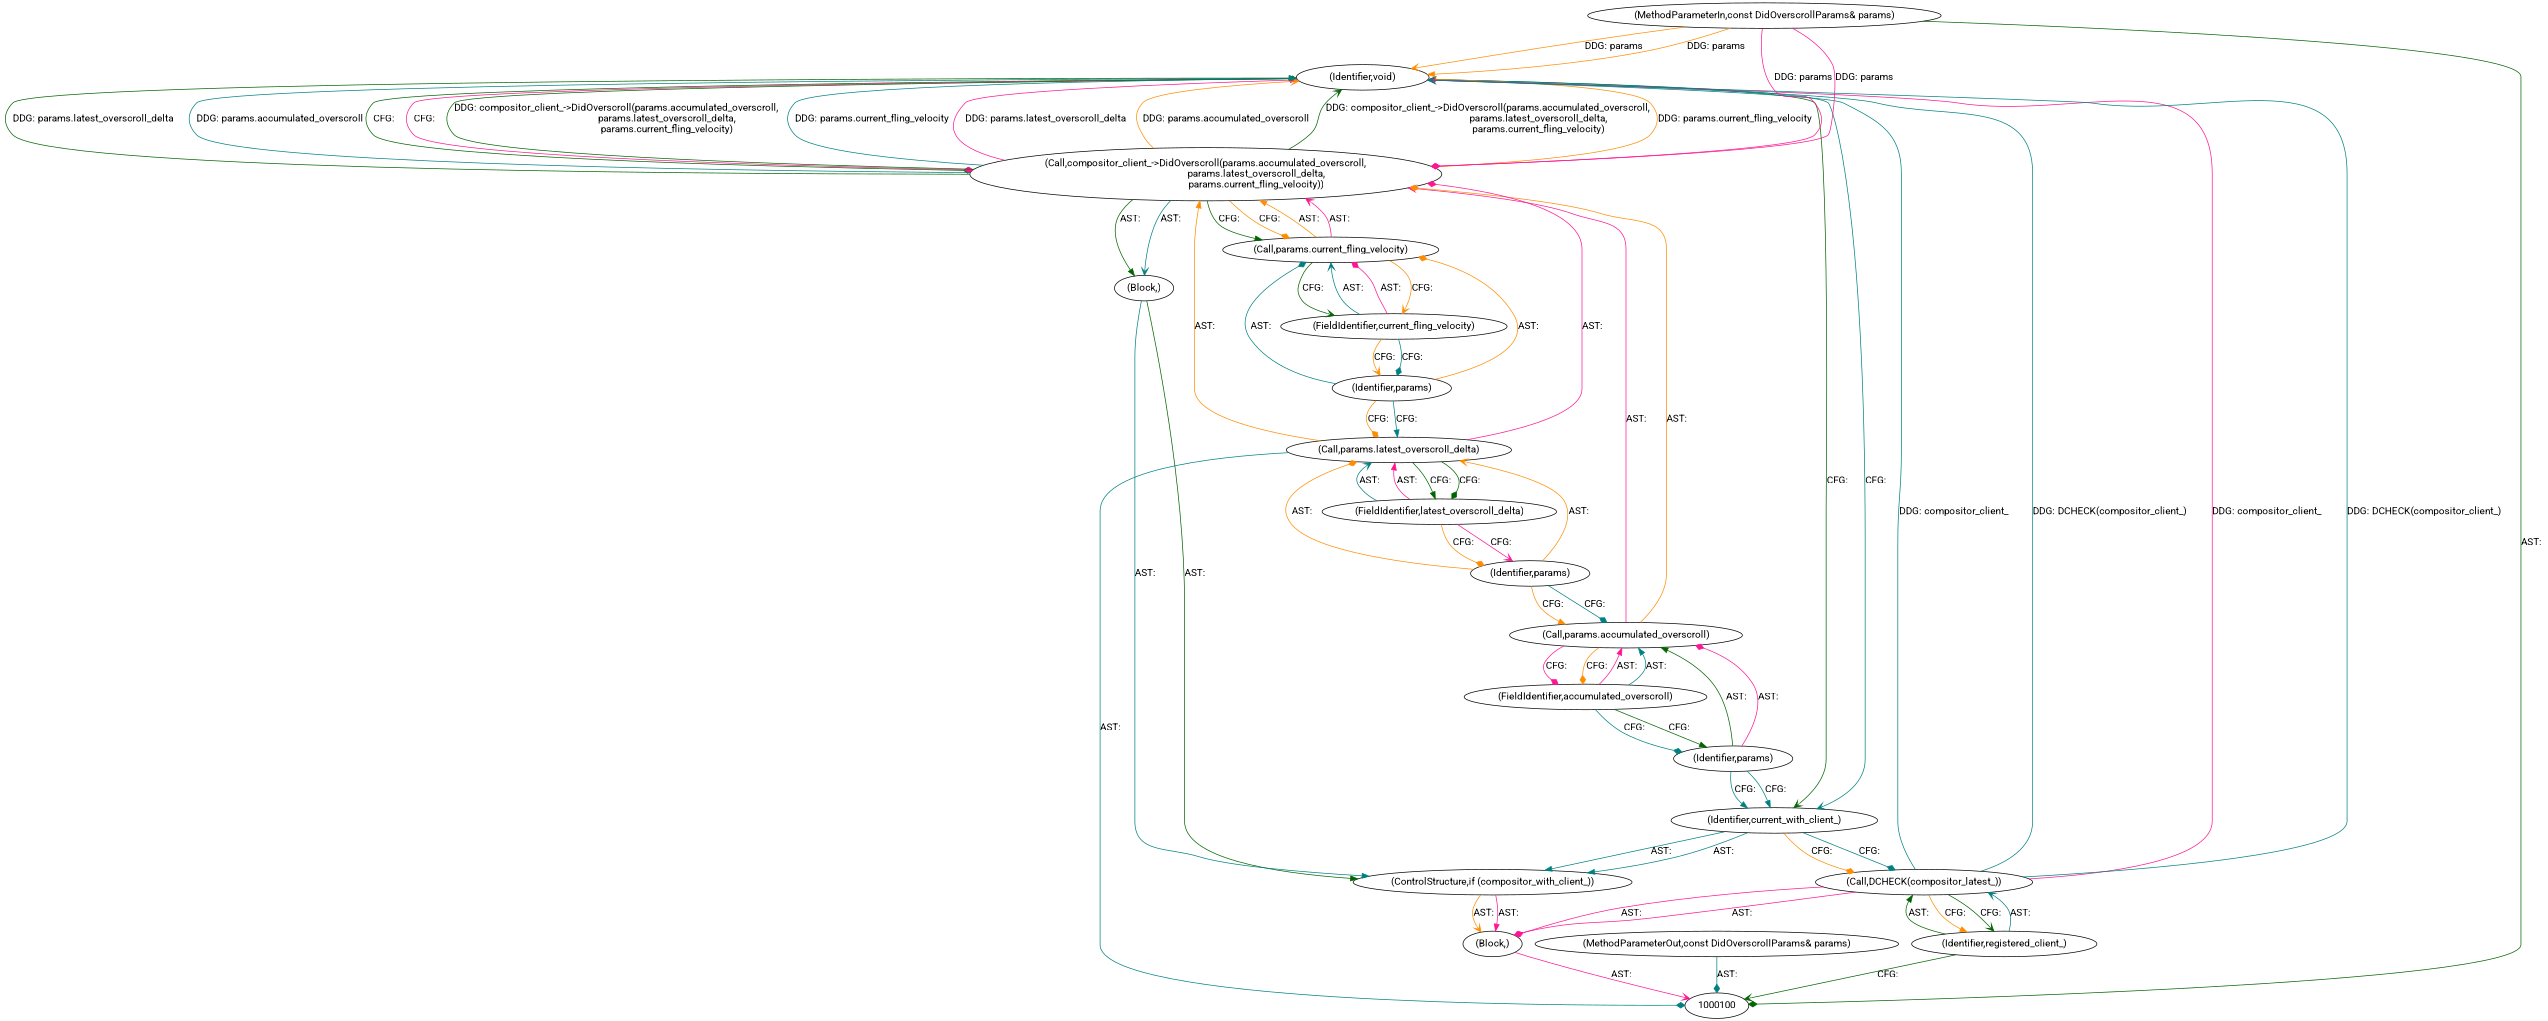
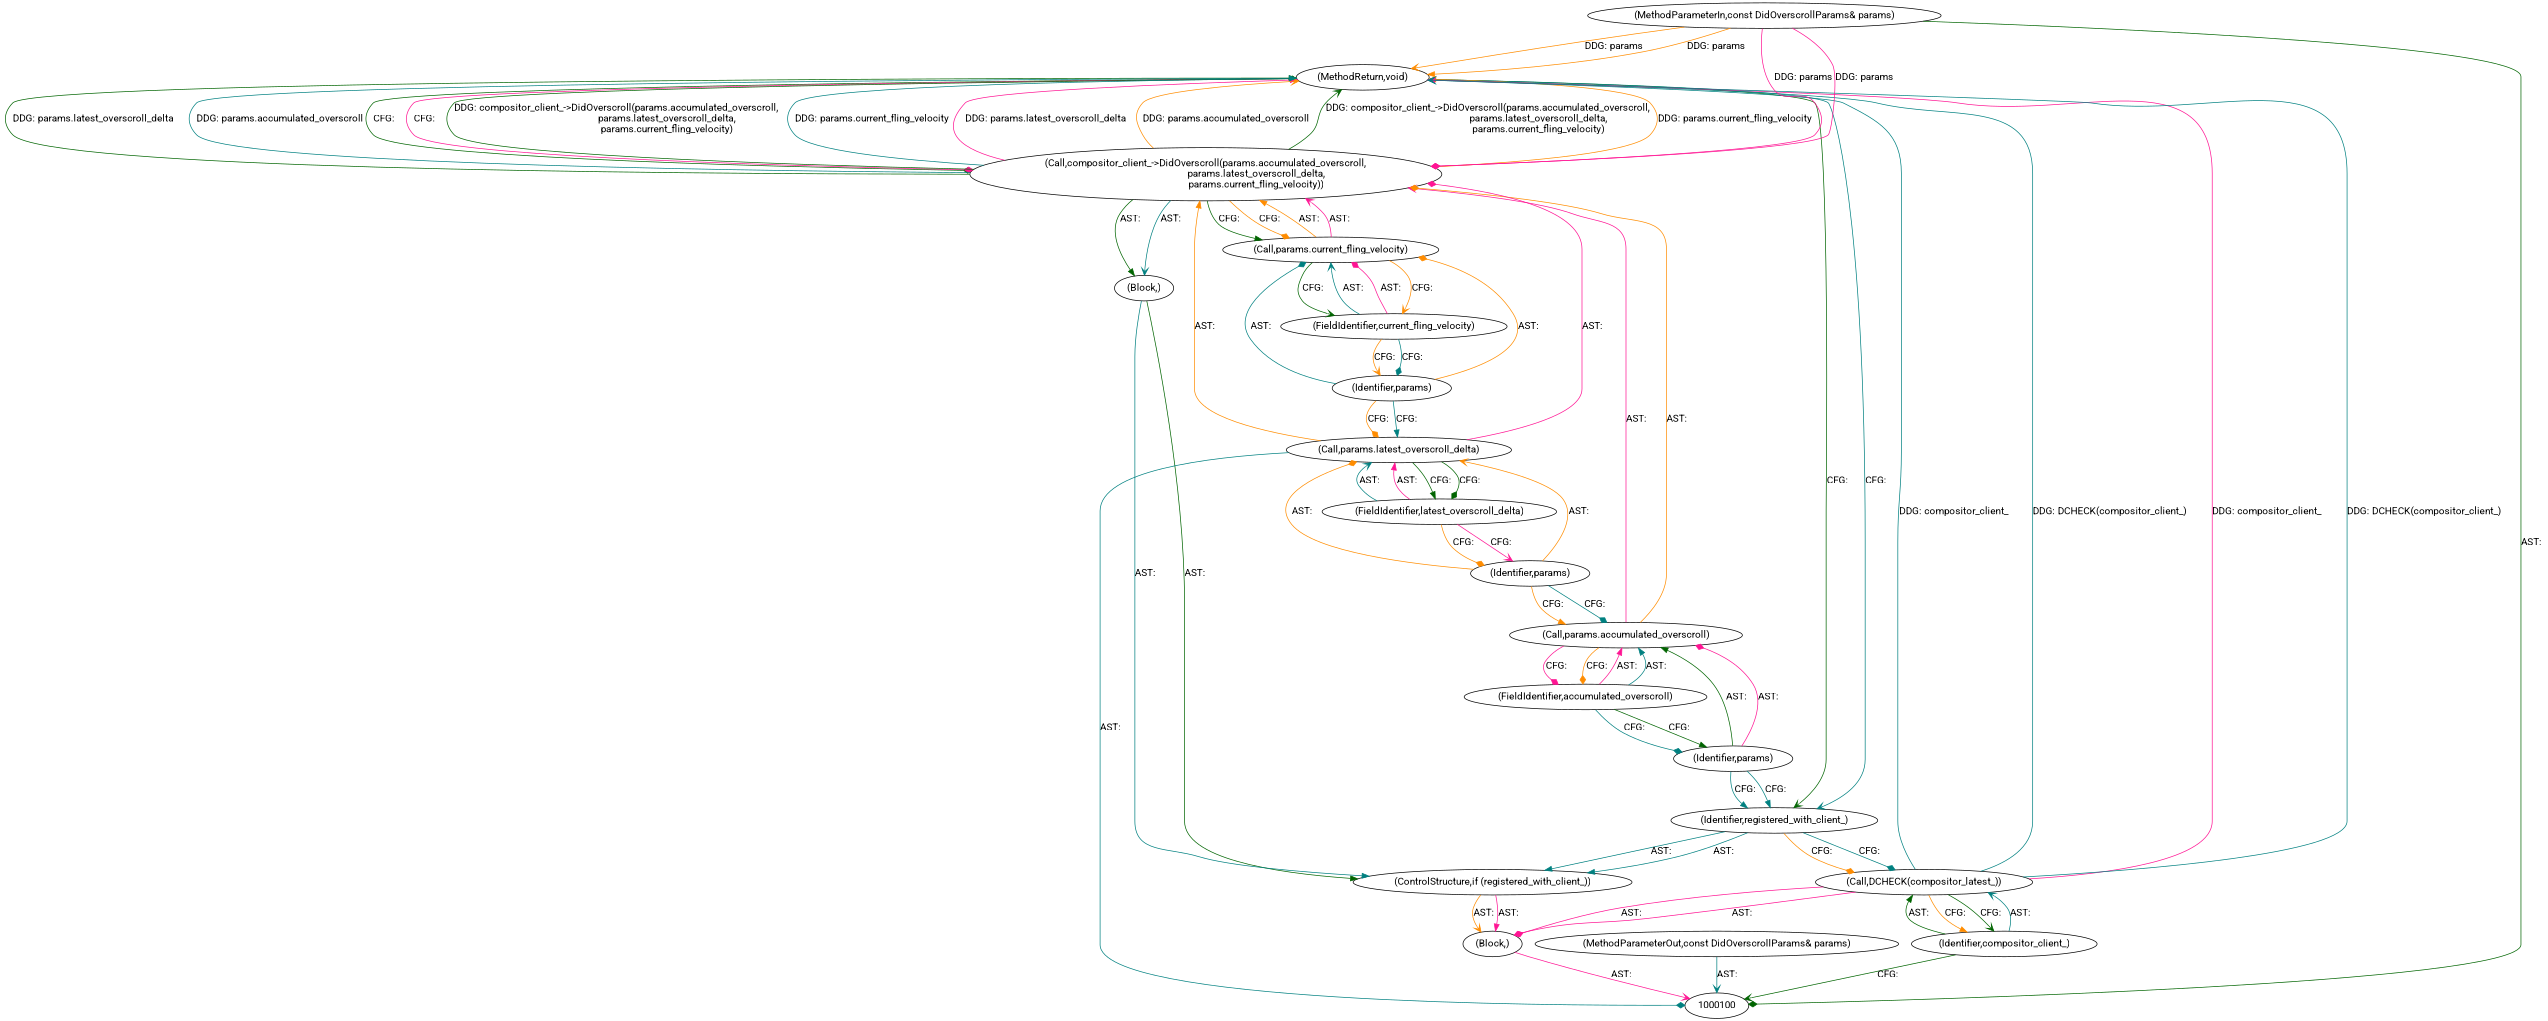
node "(Identifier,void)": label "(Identifier,void)" -> "(MethodReturn,void)"
node "(Identifier,current_with_client_)": label "(Identifier,current_with_client_)" -> "(Identifier,registered_with_client_)"
node "(ControlStructure,if (compositor_with_client_))": label "(ControlStructure,if (compositor_with_client_))" -> "(ControlStructure,if (registered_with_client_))"
node "(Identifier,registered_client_)": label "(Identifier,registered_client_)" -> "(Identifier,compositor_client_)"
edge "(MethodParameterOut,const DidOverscrollParams& params)" -> "1000100": arrowhead diamond -> vee
